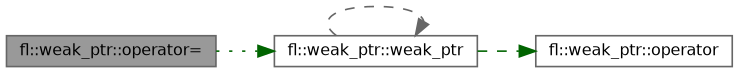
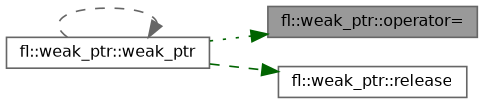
edge "fl::weak_ptr::operator=" -> "fl::weak_ptr::weak_ptr": reversed
node "fl::weak_ptr::operator": label "fl::weak_ptr::operator" -> "fl::weak_ptr::release"
